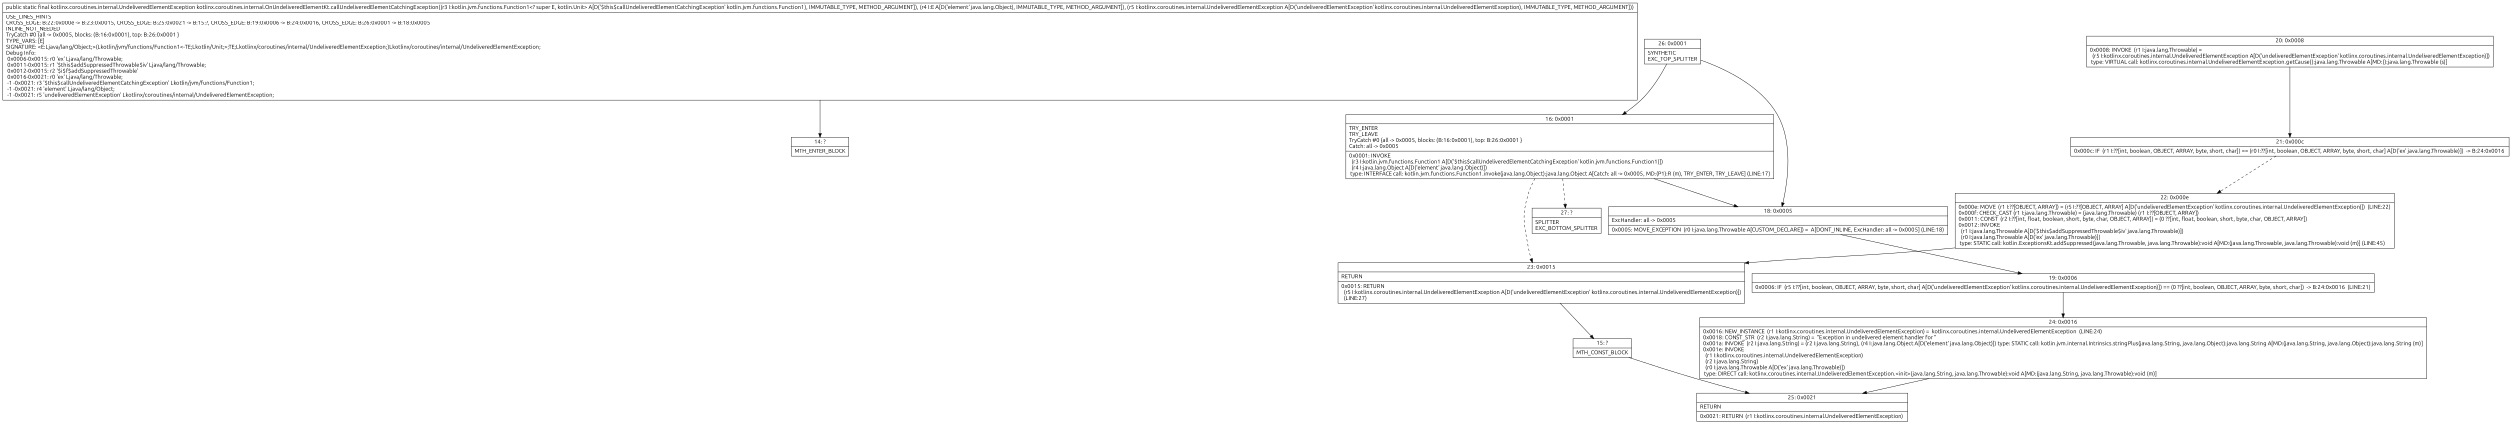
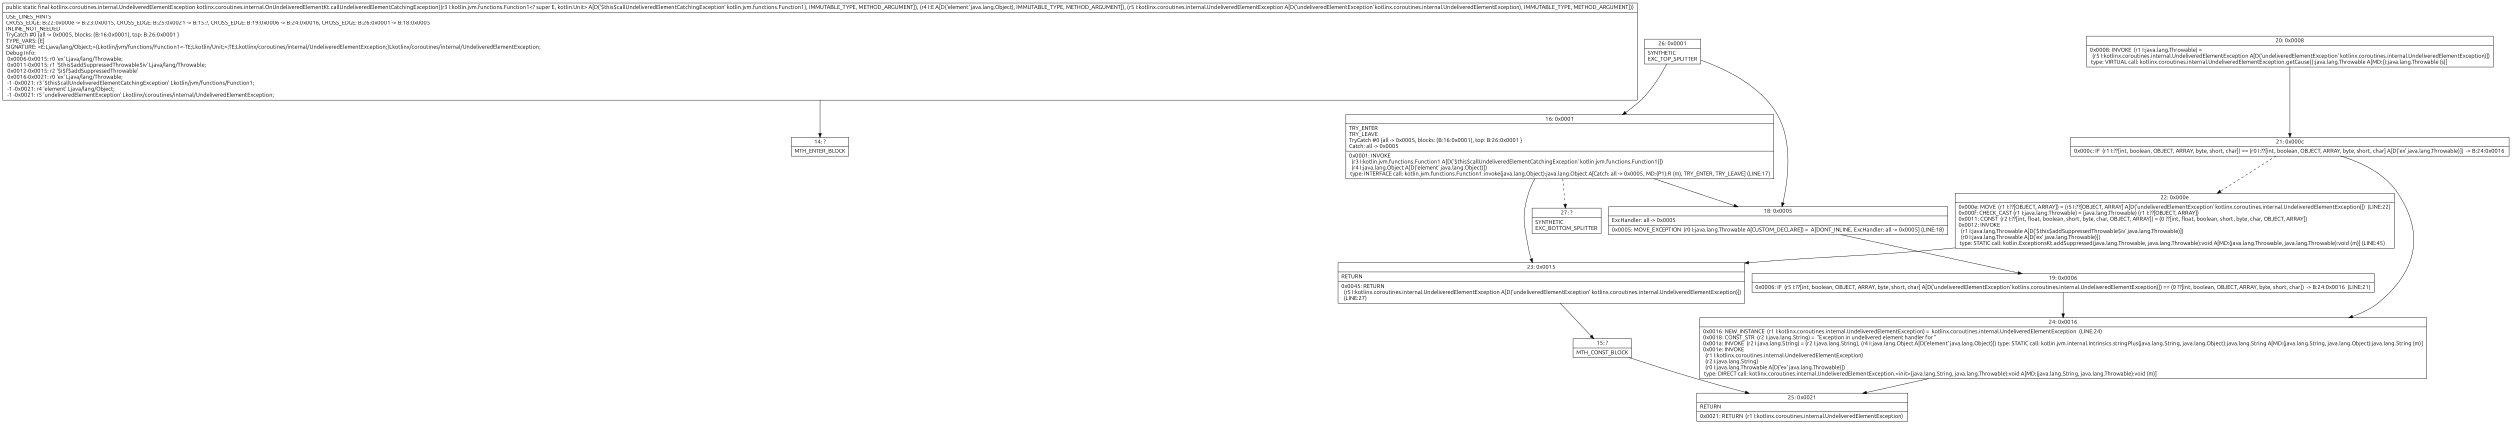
edge "16: 0x0001" -> "23: 0x0015": style dashed -> solid
node "27: ?": text "SPLITTER" -> "SYNTHETIC"
edge "21: 0x000c" -> "24: 0x0016": added
node "23: 0x0015": text "0x0015: RETURN" -> "0x0045: RETURN"
